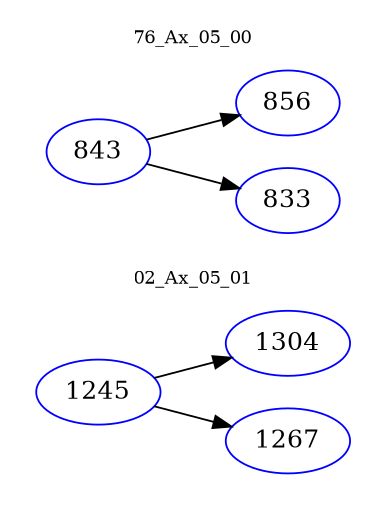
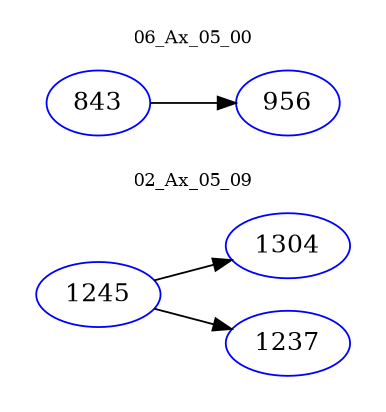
cluster "76_Ax_05_00": label "76_Ax_05_00" -> "06_Ax_05_00"
node "856": label "856" -> "956"
node "833": removed
cluster "02_Ax_05_01": label "02_Ax_05_01" -> "02_Ax_05_09"
node "1267": label "1267" -> "1237"
